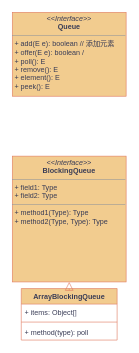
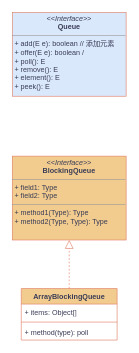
node "<<Interface>> Queue + add(E e): boolean // 添加元素 + offer(E e): boolean / + poll(): E + remove(): E + element(): E + peek(): E": fillcolor #f2cc8f -> #dae8fc
node "<<Interface>> BlockingQueue + field1: Type + field2: Type + method1(Type): Type + method2(Type, Type): Type": size 114x126 -> 114x84
